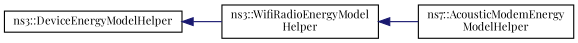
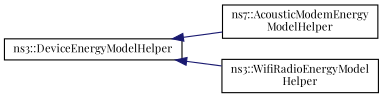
edge "ns7::AcousticModemEnergy ModelHelper" -> "ns3::WifiRadioEnergyModel Helper": now "ns7::AcousticModemEnergy ModelHelper" -> "ns3::DeviceEnergyModelHelper"
